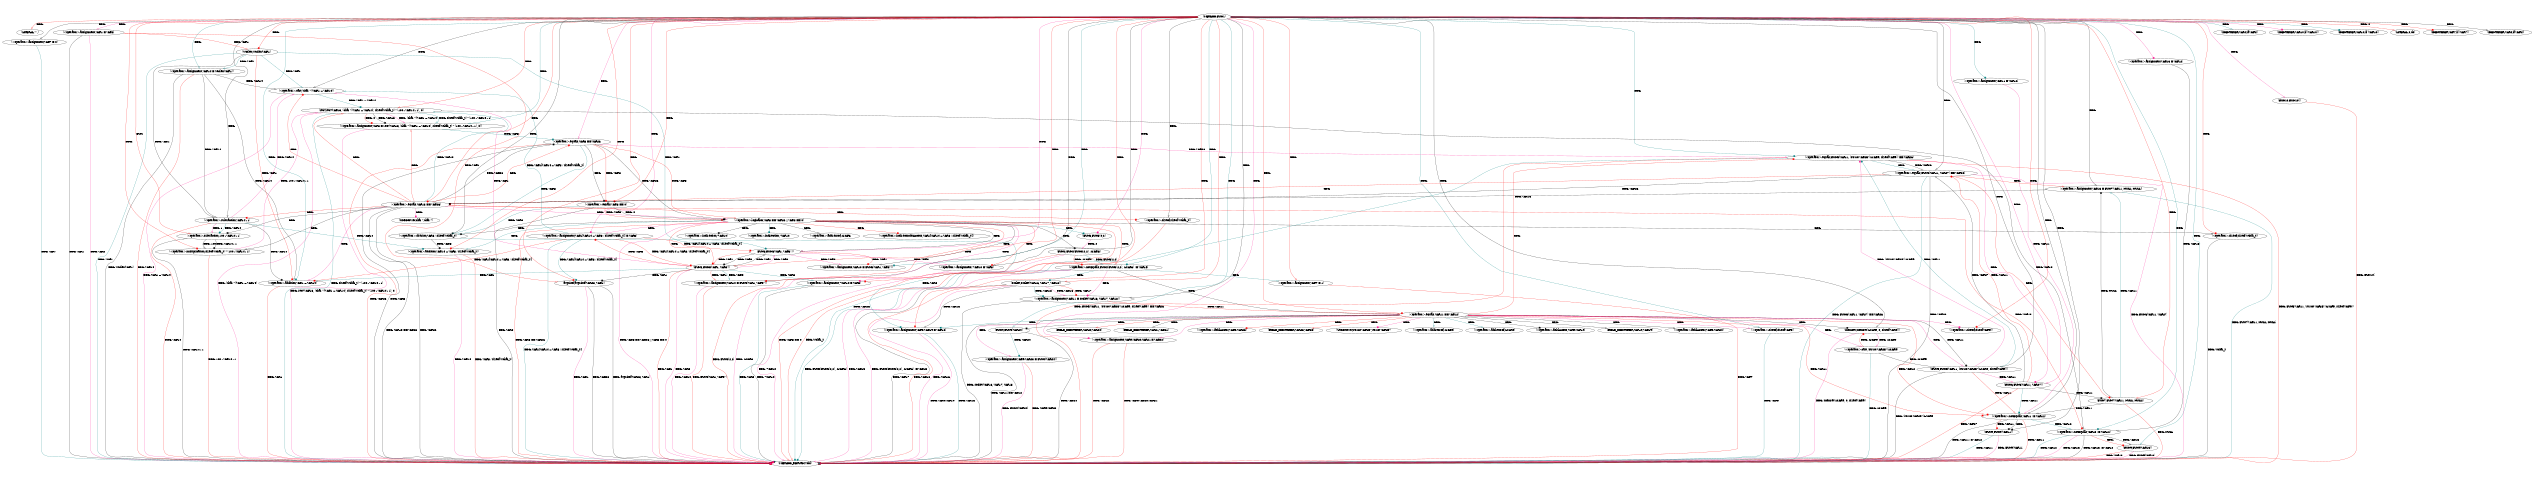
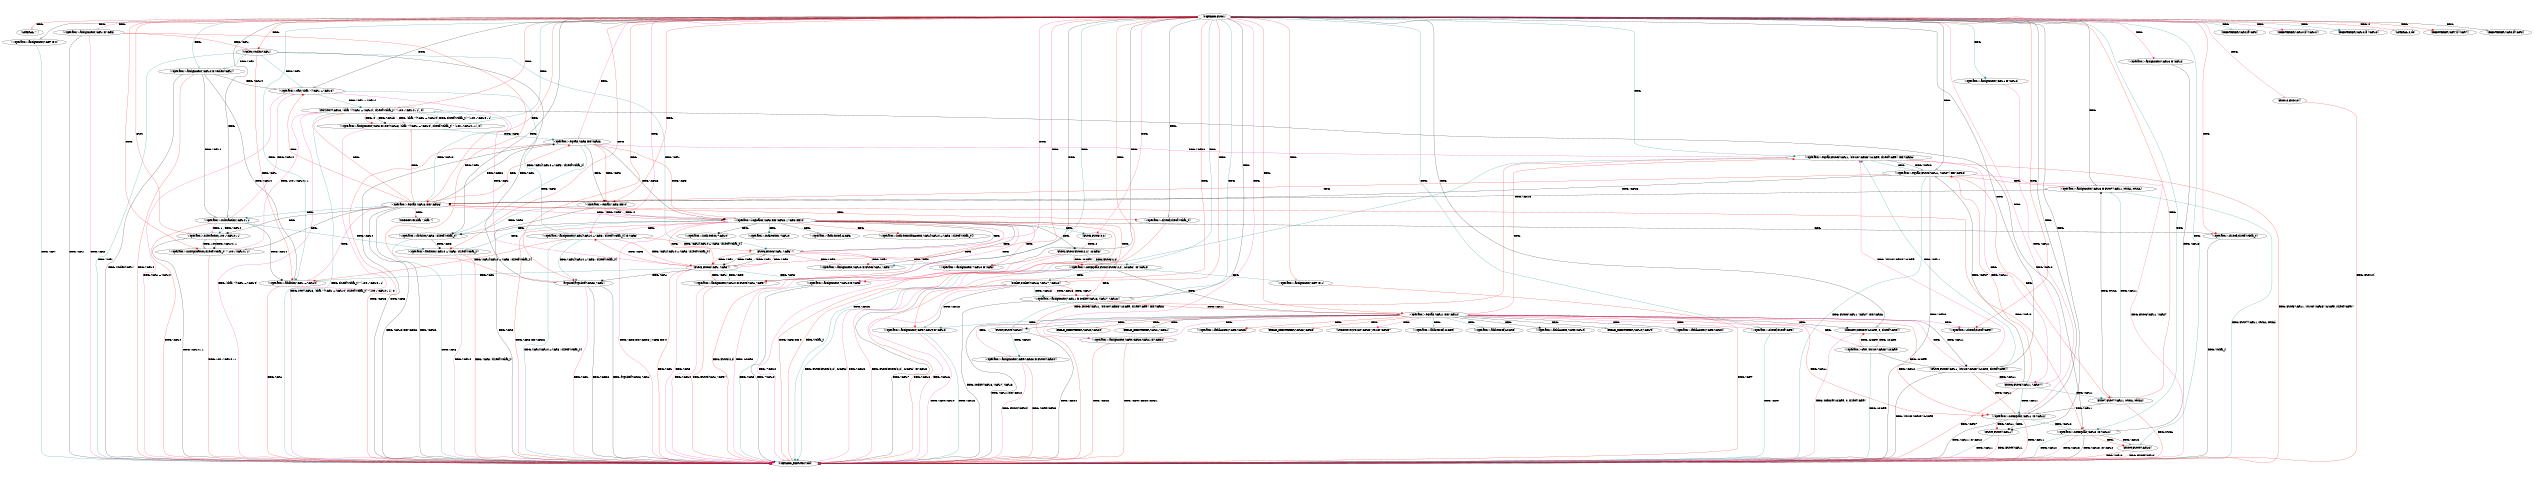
edge "(wcslen,wcslen(VAR1))" -> "(<operator>.subtraction,VAR14 - 1)": now "(wcslen,wcslen(VAR1))" -> "(fwprintf,fwprintf(VAR28, VAR1))"
edge "(<operator>.equals,VAR13 == VAR26)" -> "(<operator>.subtraction,VAR14 - 1)": color red -> teal
edge "(<operator>.division,VAR8 / sizeof(wchar_t))" -> "(<operator>.assignment,VAR9.VAR19 = VAR16)": now "(<operator>.division,VAR8 / sizeof(wchar_t))" -> "(METHOD_RETURN,void)"
edge "(FUN6,FUN6(VAR11, VAR27))" -> "(FUN7,FUN7(VAR11, NULL, NULL))": color black -> teal
